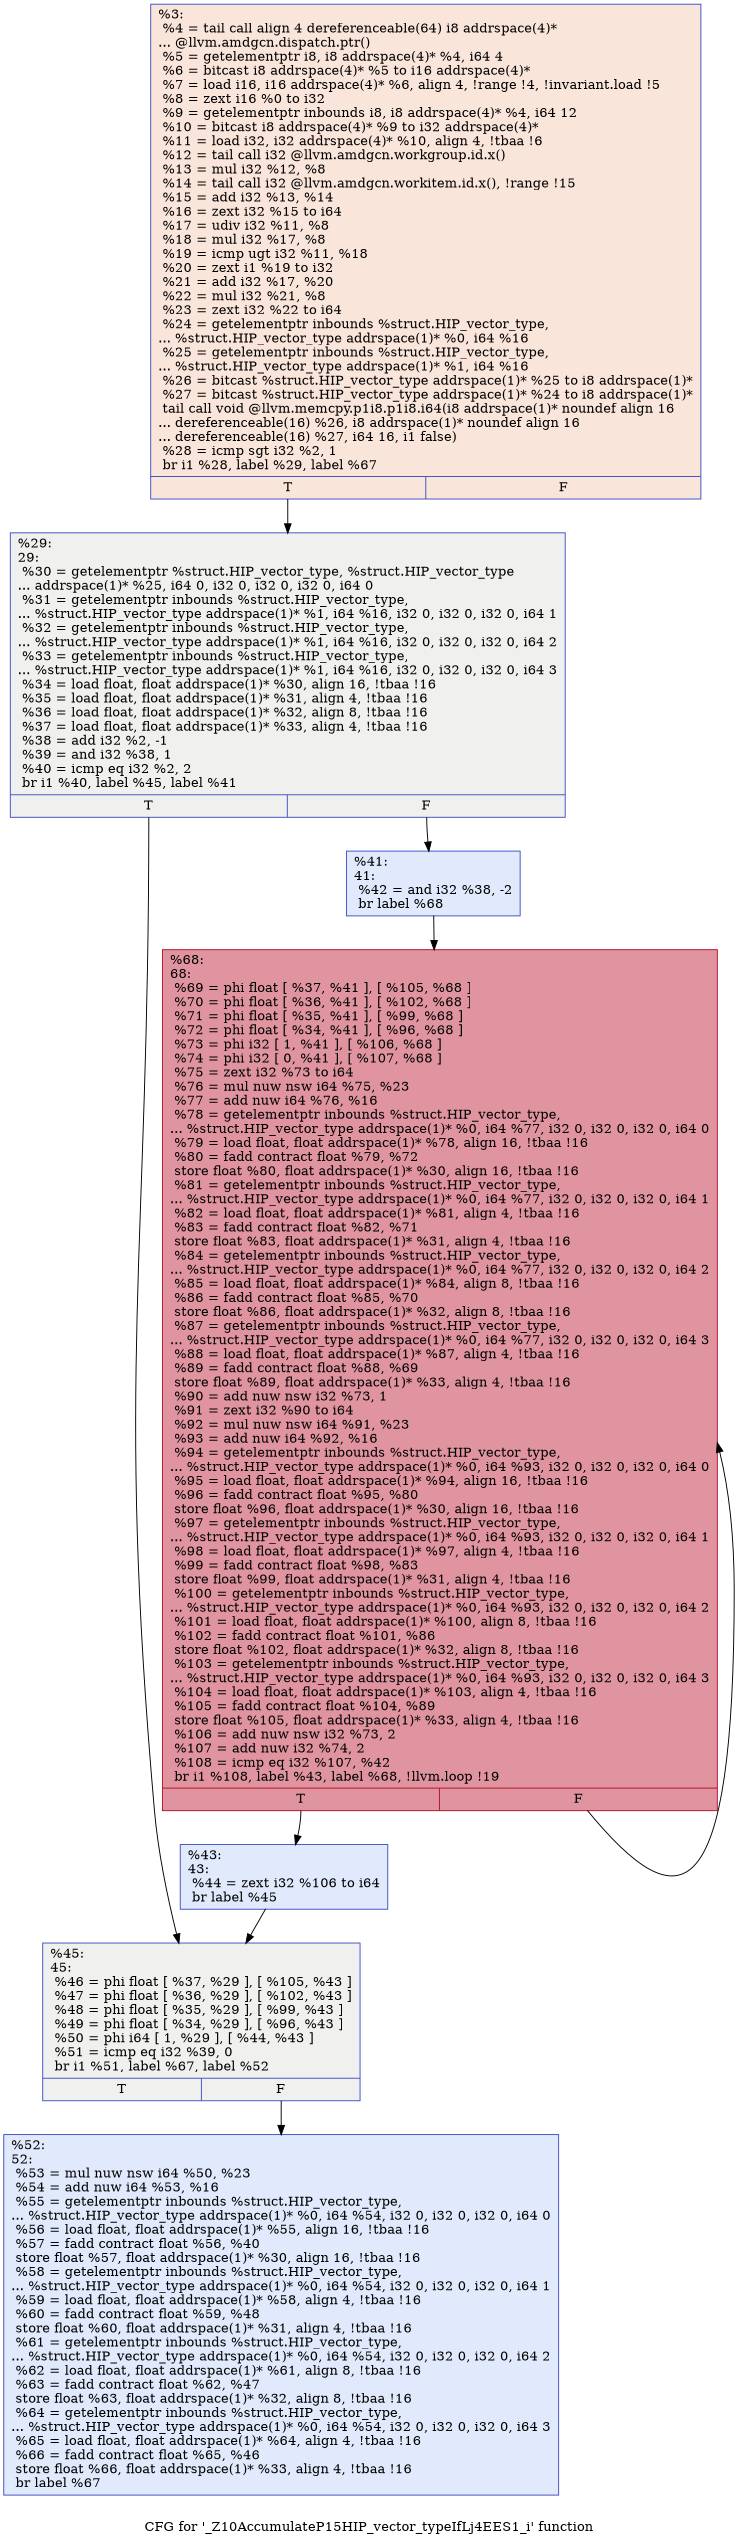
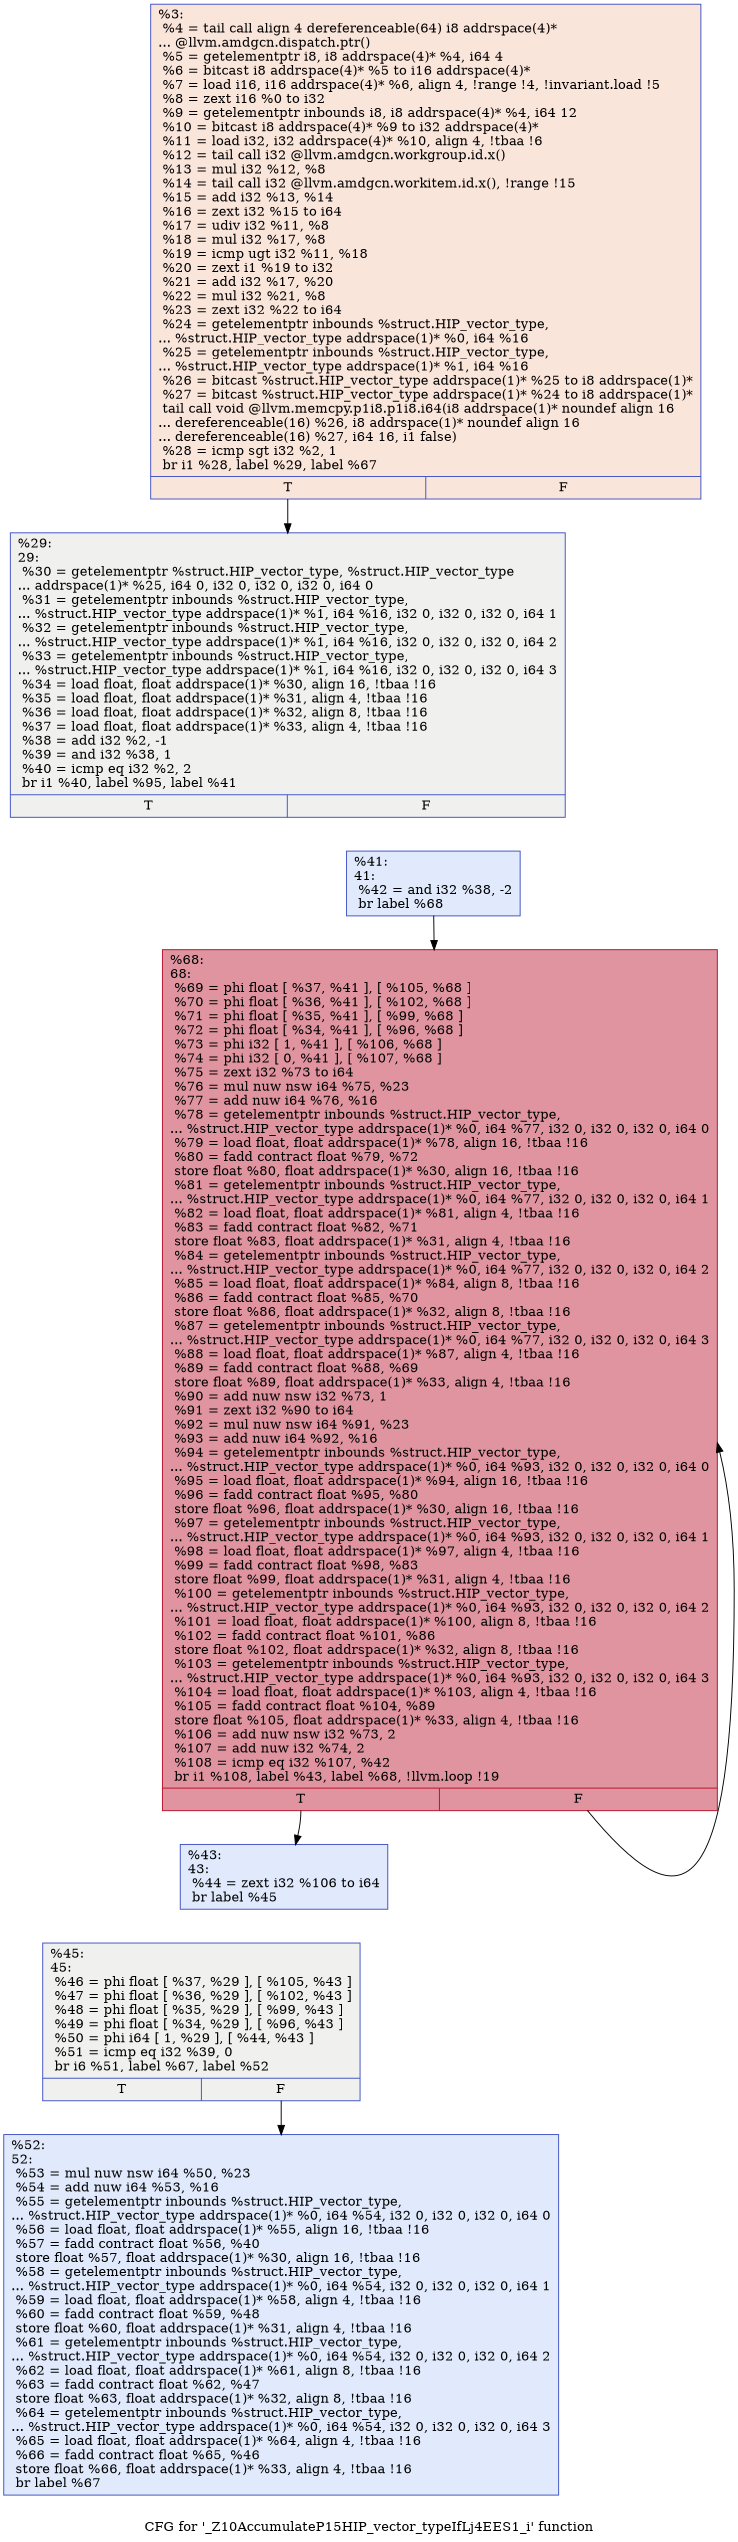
node "%29:": text "br i1 %40, label %45, label %41" -> "br i1 %40, label %95, label %41"
edge "%29:" -> "%41:": removed
edge "%29:" -> "%45:": removed
edge "%43:" -> "%45:": removed
node "%45:": text "br i1 %51, label %67, label %52" -> "br i6 %51, label %67, label %52"
